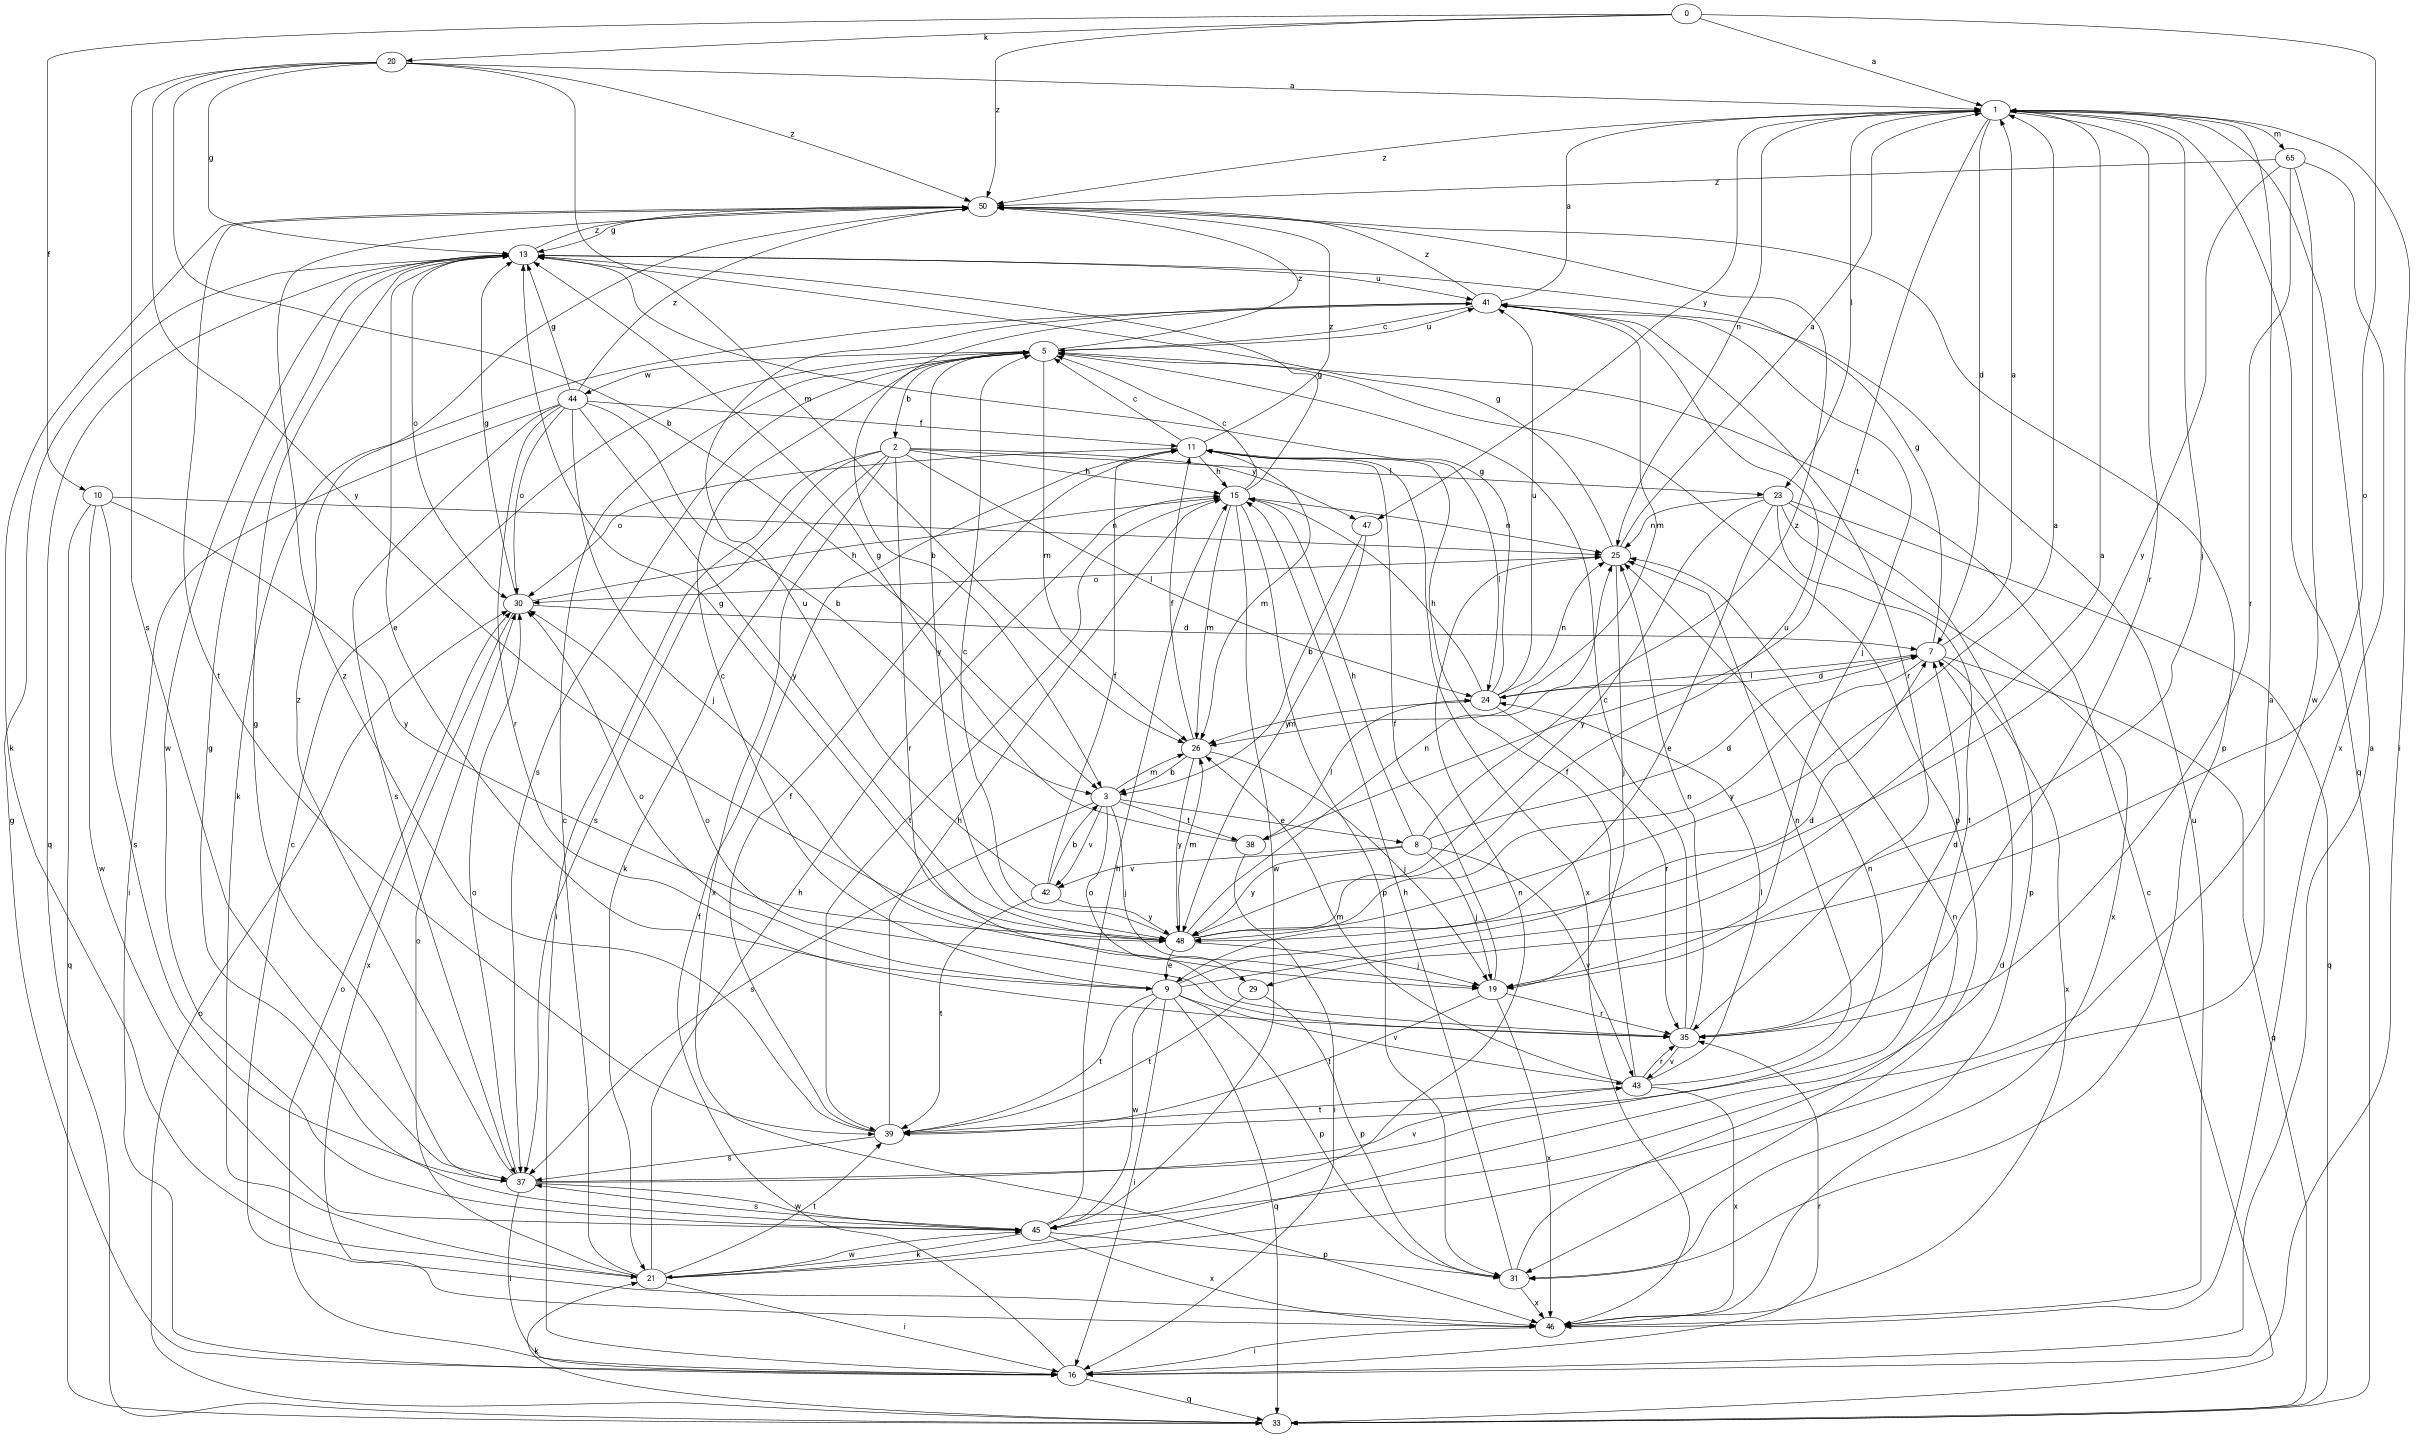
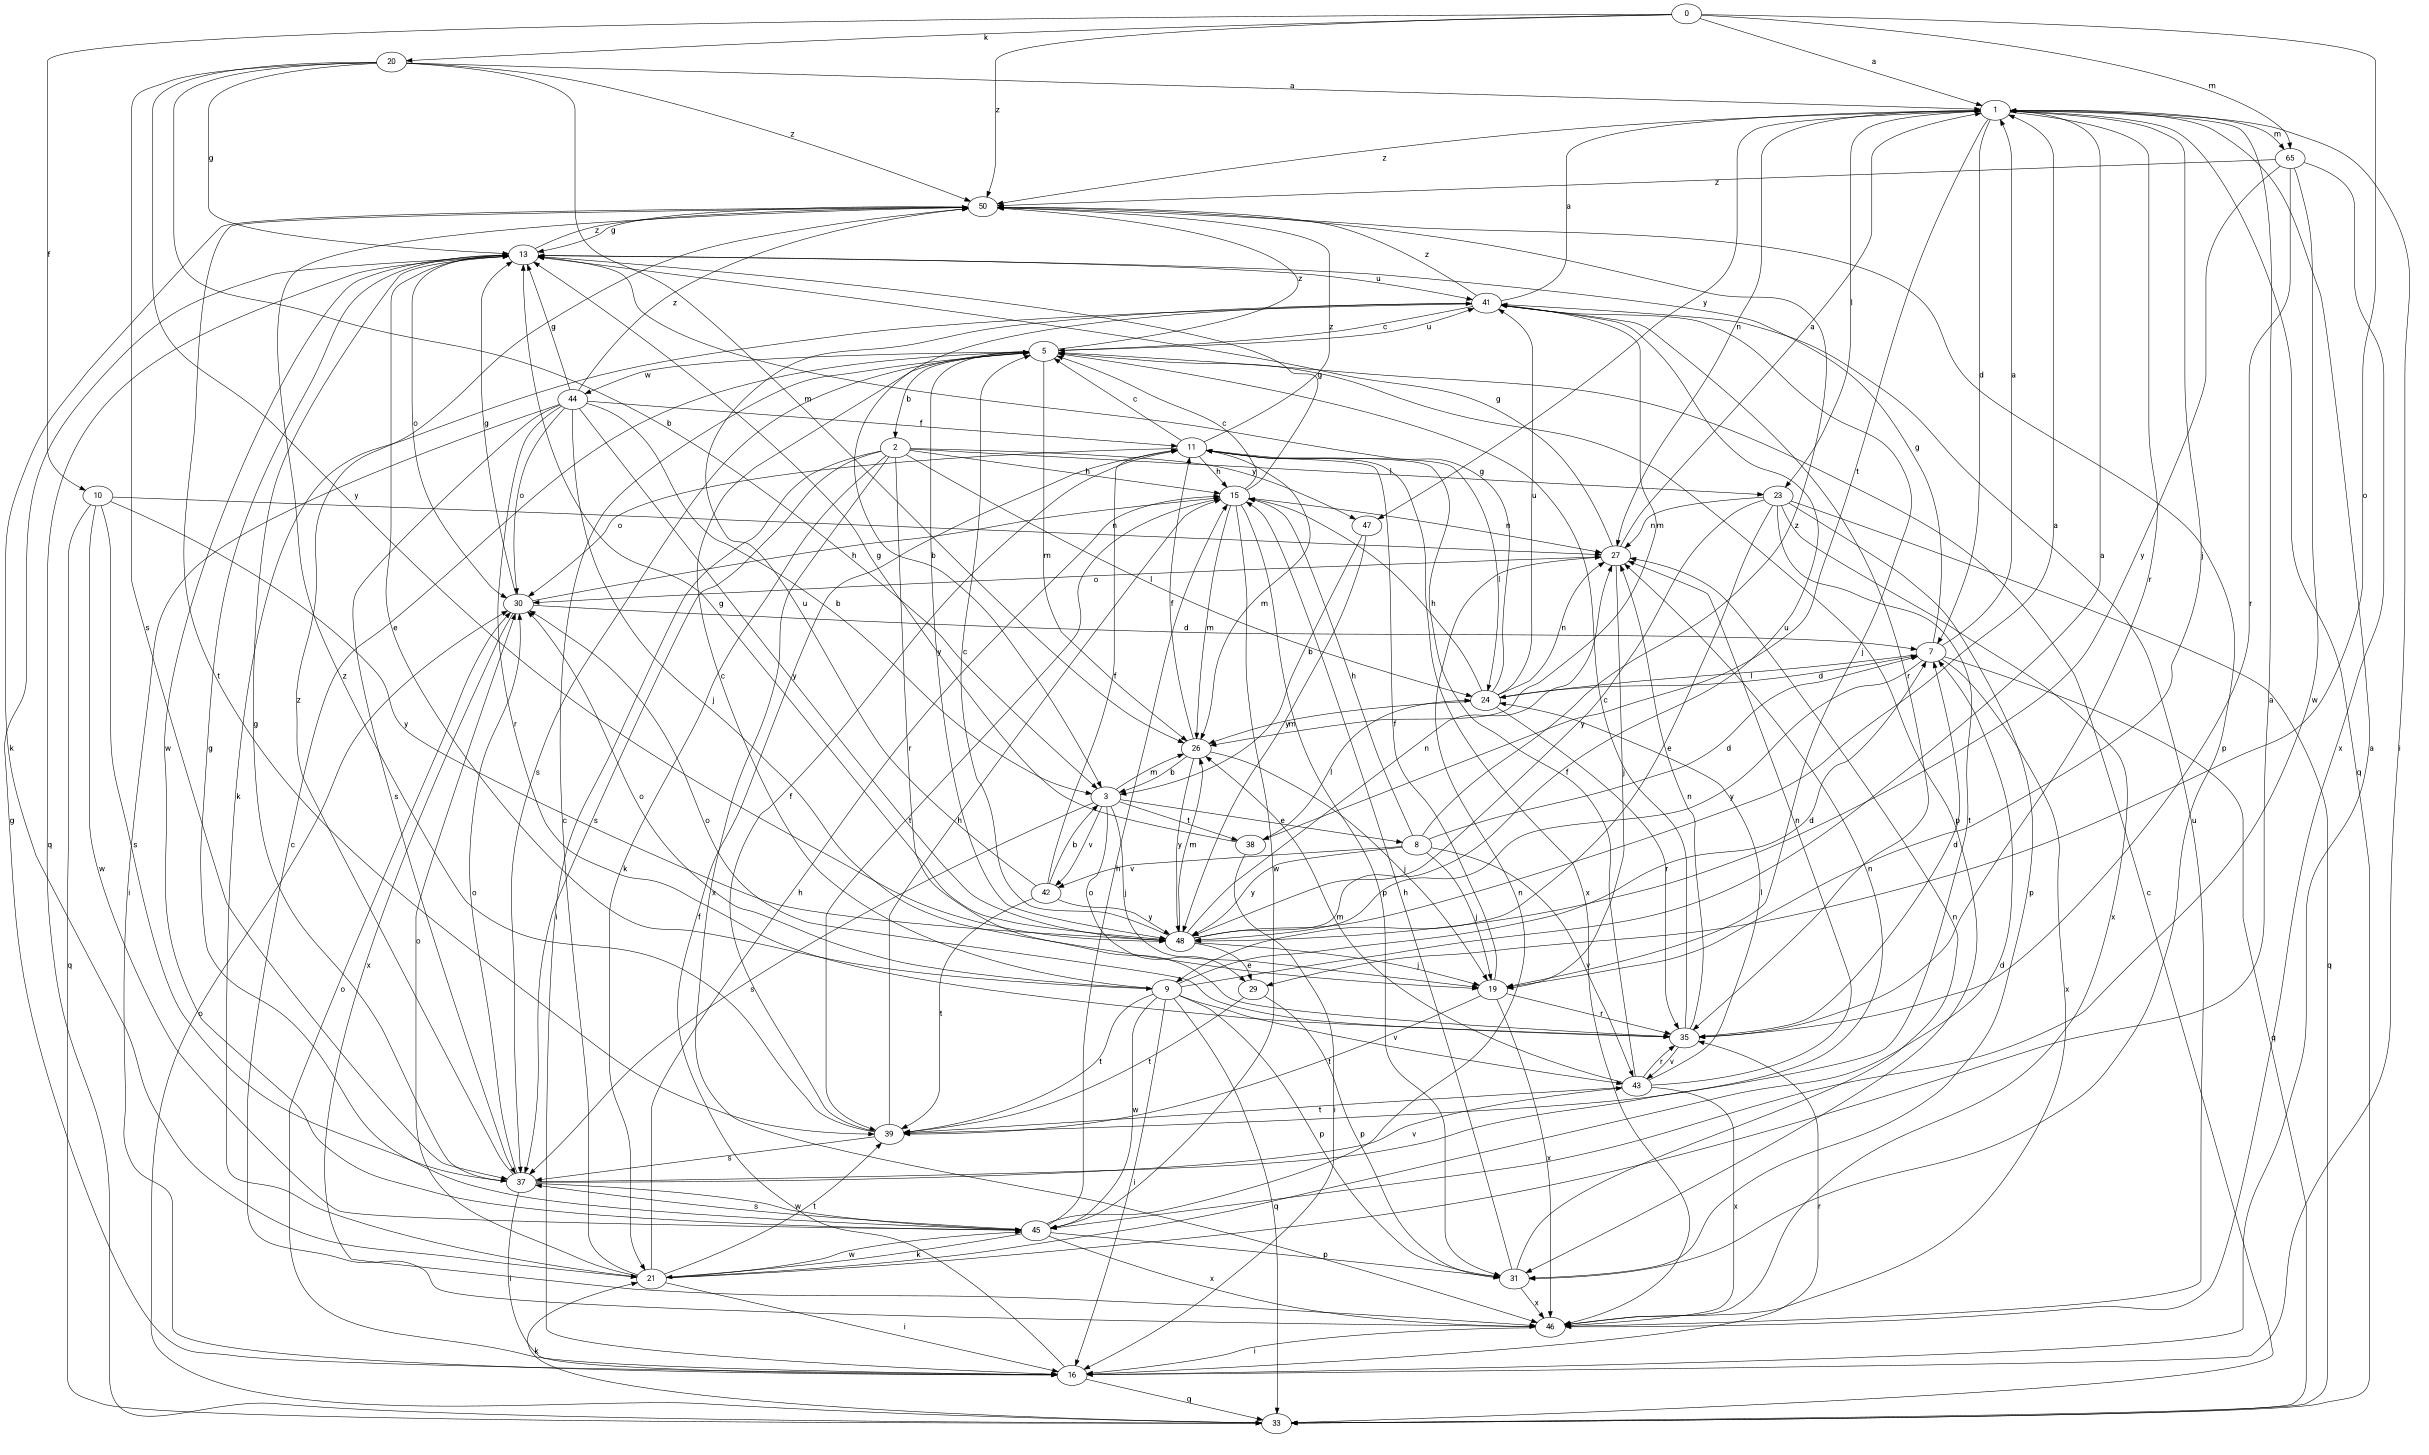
edge "0" -> "65": added, label "m"
node "25": label "25" -> "27"
edge "48" -> "9": now "48" -> "29"
